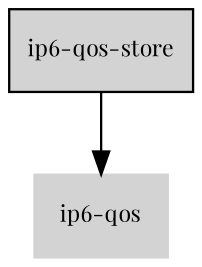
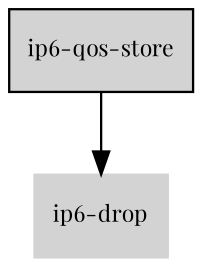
node "ip6-qos": label "ip6-qos" -> "ip6-drop"
